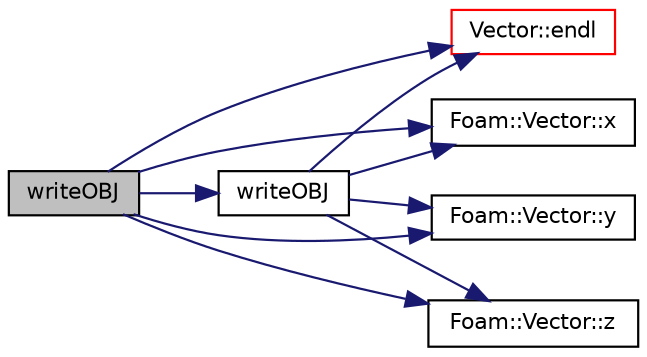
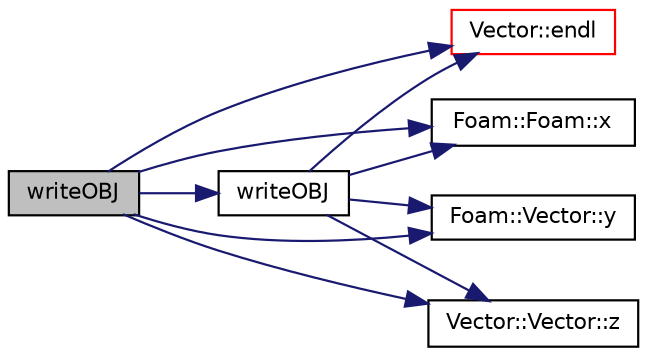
node "Foam::Vector::x": label "Foam::Vector::x" -> "Foam::Foam::x"
node "Foam::Vector::z": label "Foam::Vector::z" -> "Vector::Vector::z"
